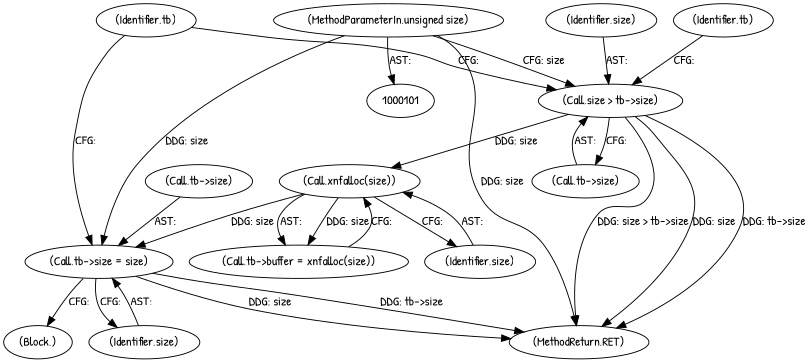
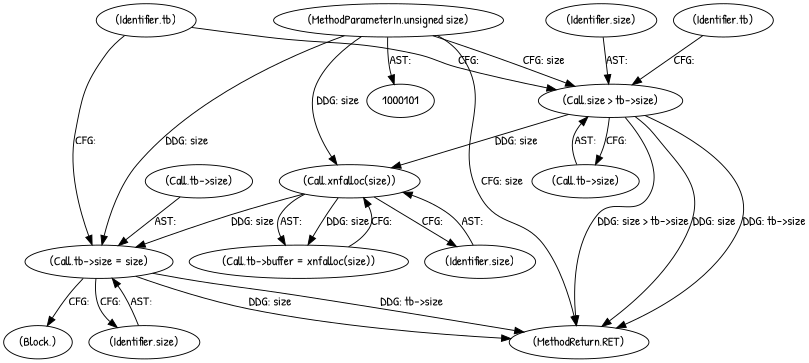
edge "(MethodParameterIn,unsigned size)" -> "(Call,xnfalloc(size))": added, label "DDG: size"
edge "(MethodParameterIn,unsigned size)" -> "(MethodReturn,RET)": label "DDG: size" -> "CFG: size"
